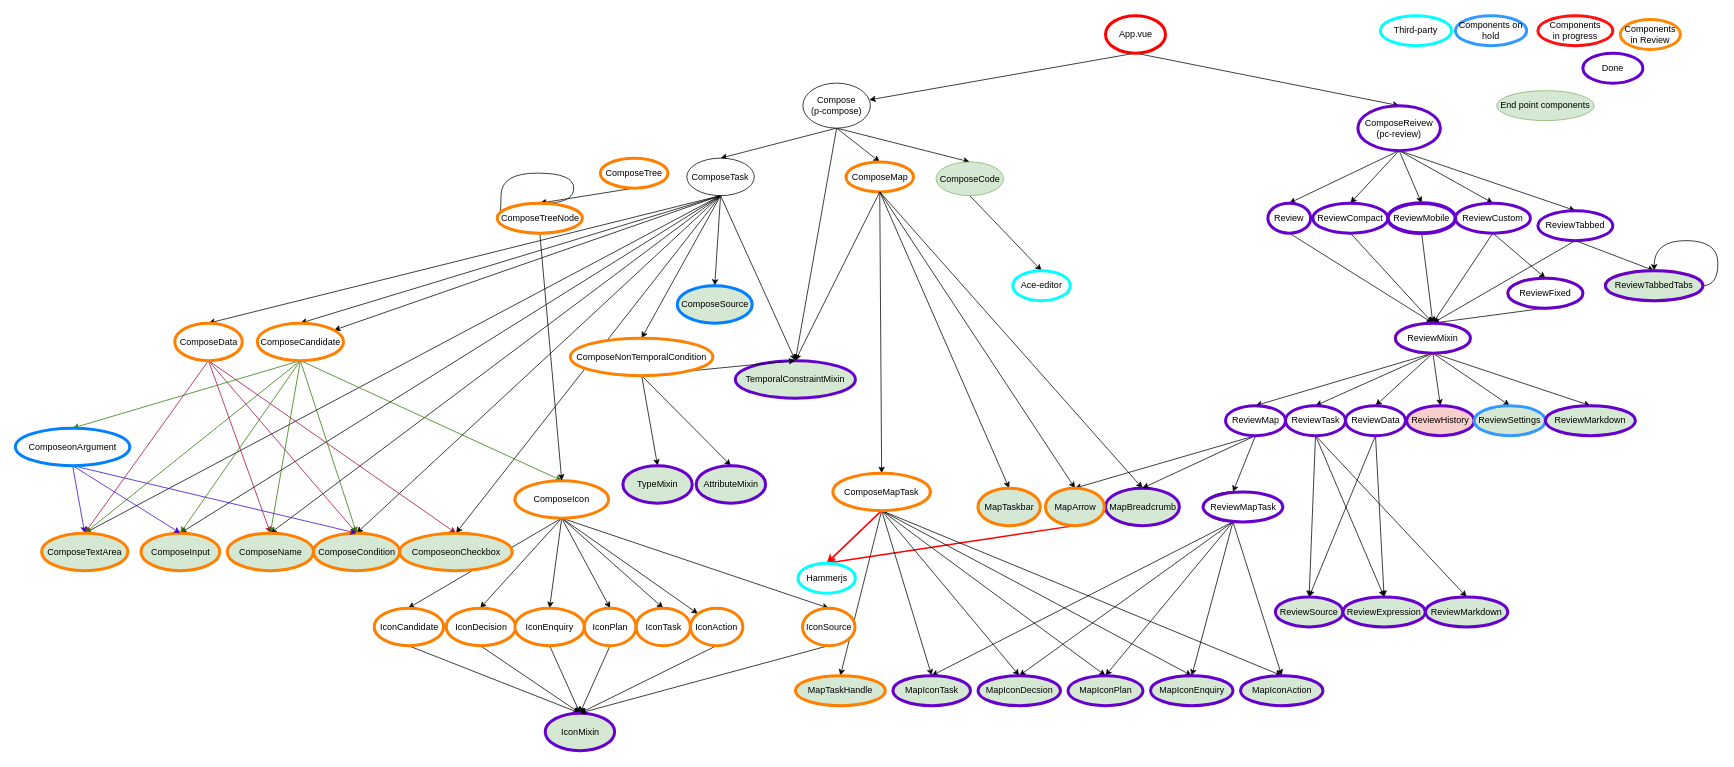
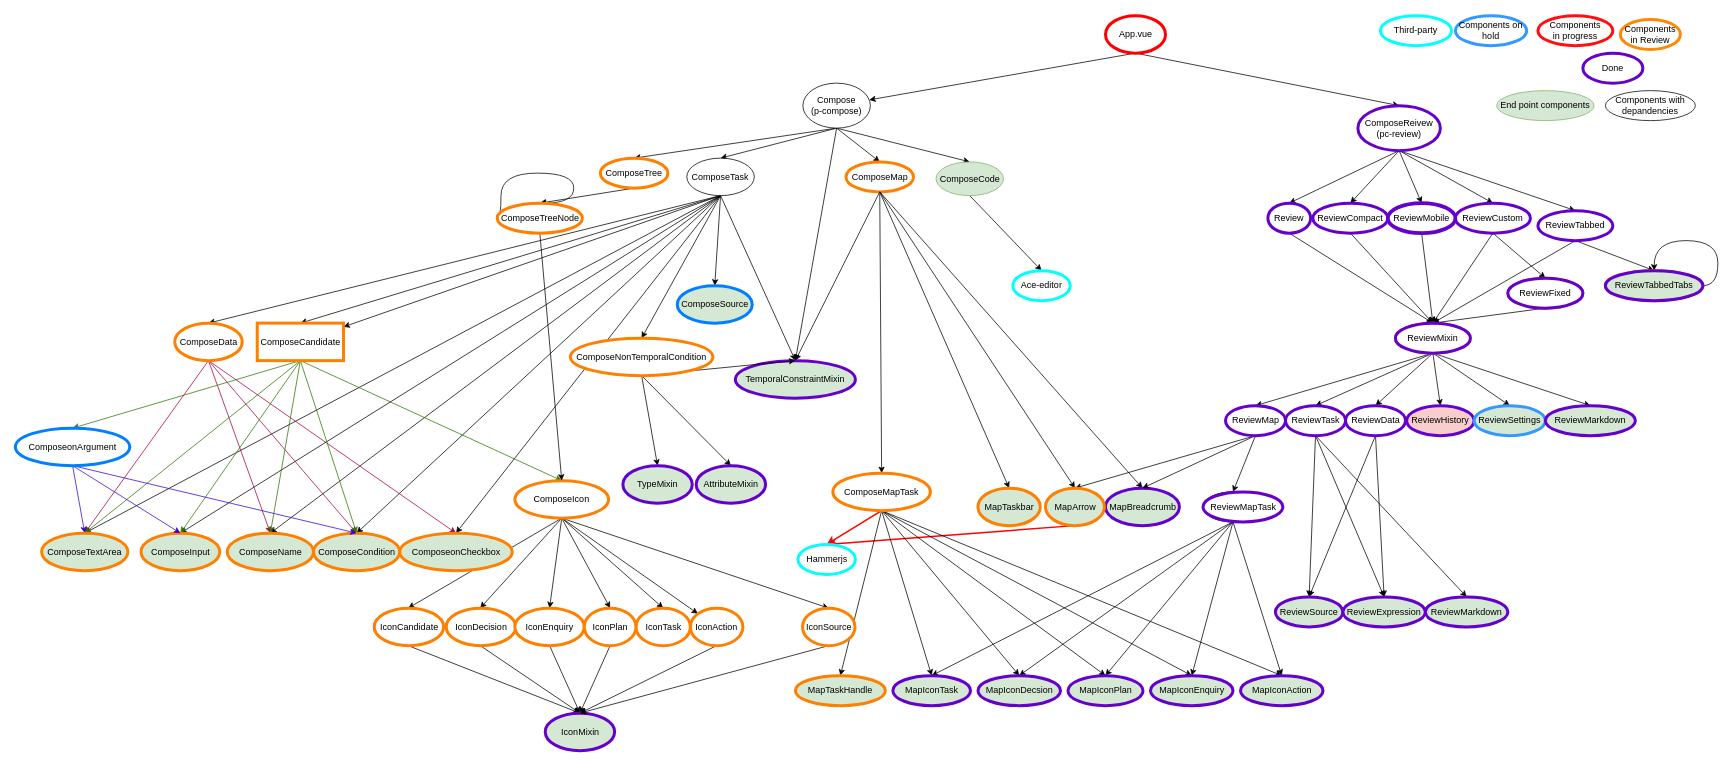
node "Components with depandencies": added
edge "Compose (p-compose)" -> "ComposeTree": added
node "ComposeCandidate": shape ellipse -> rectangle
node "Hammerjs": moved (827, 578) -> (827, 559)
